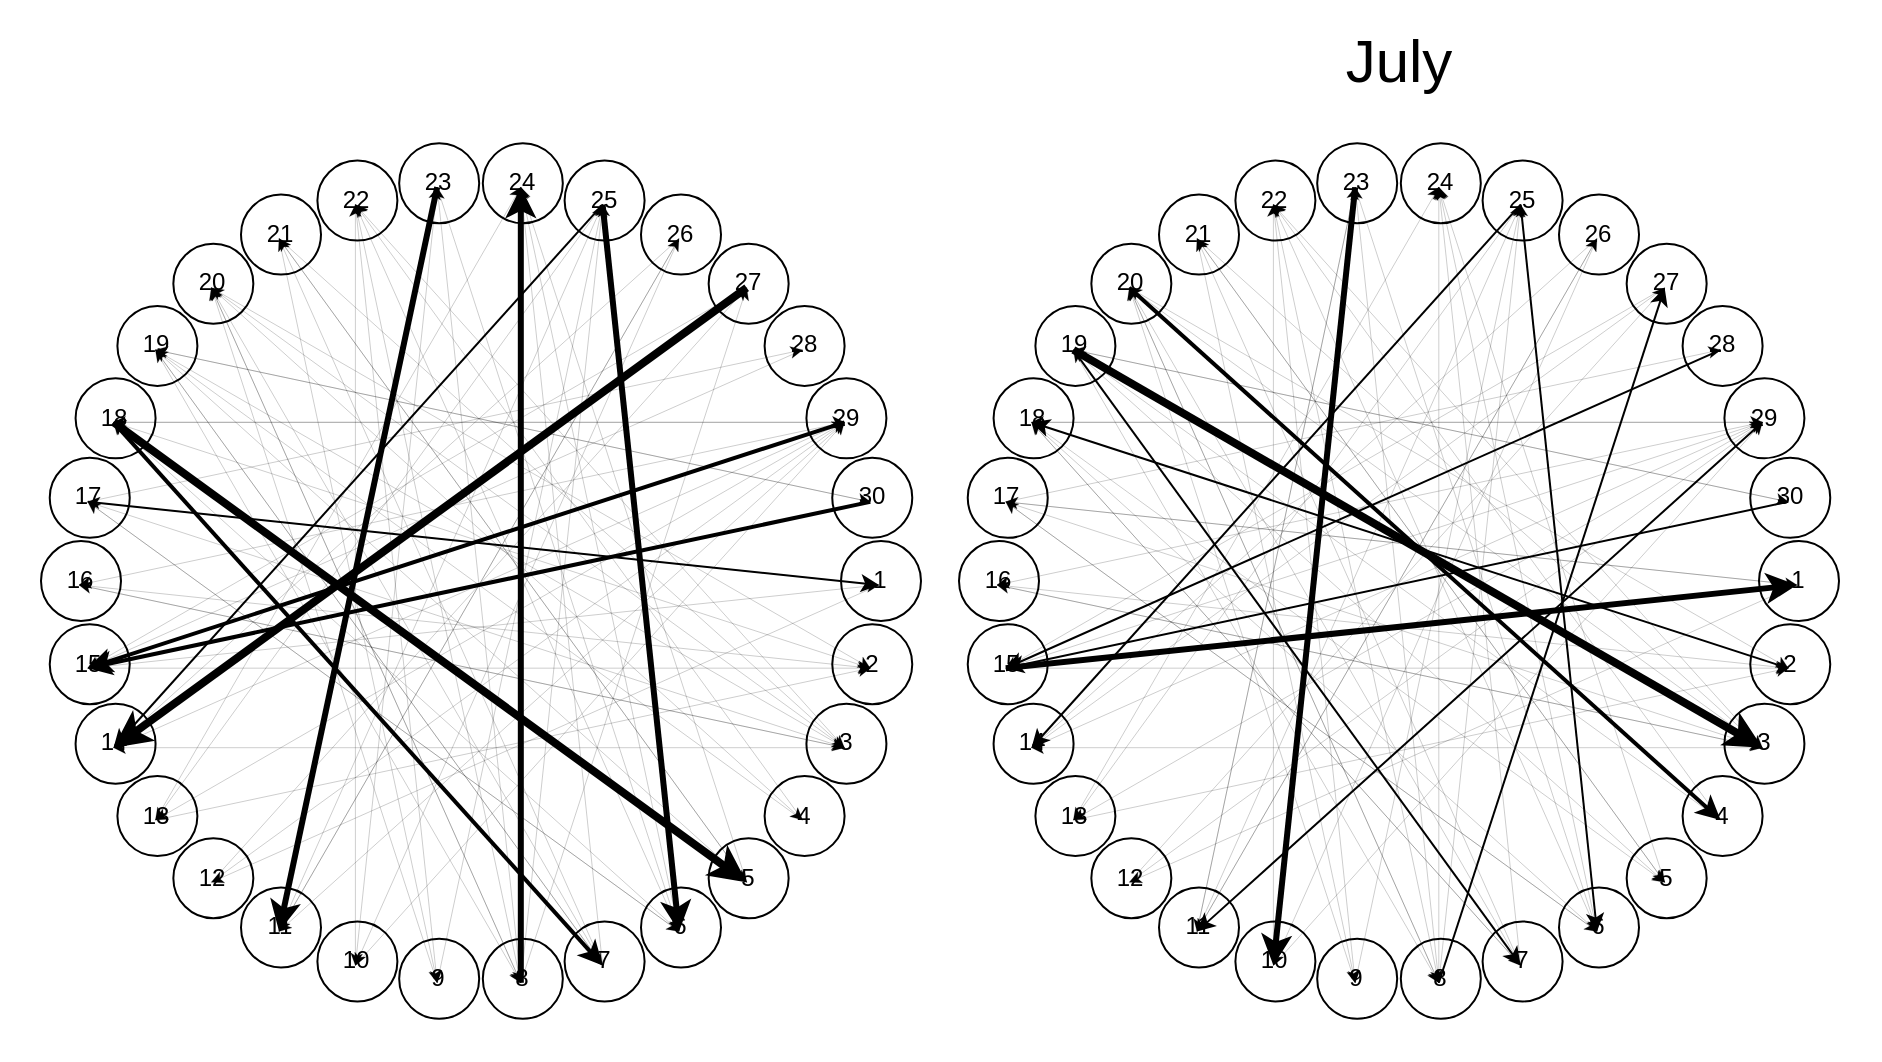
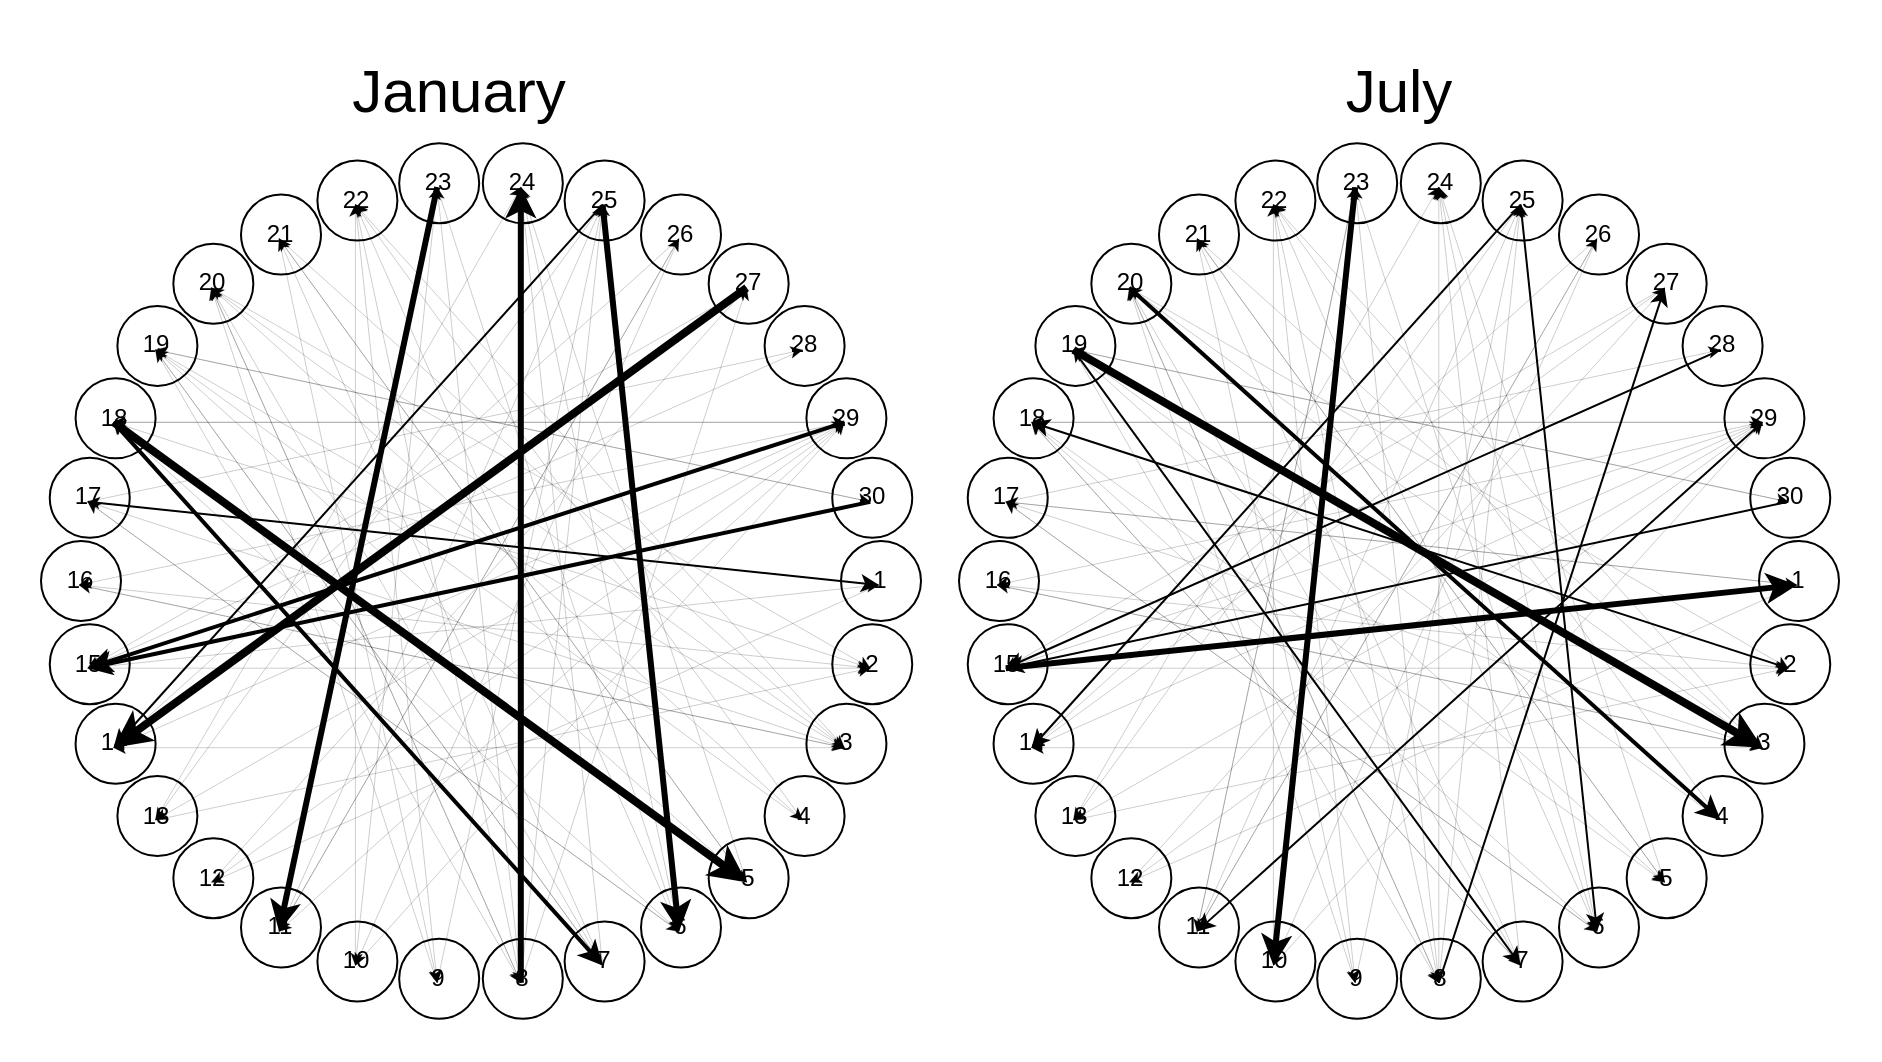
node "July": moved (1399, 61) -> (1399, 91)
node "January": added
